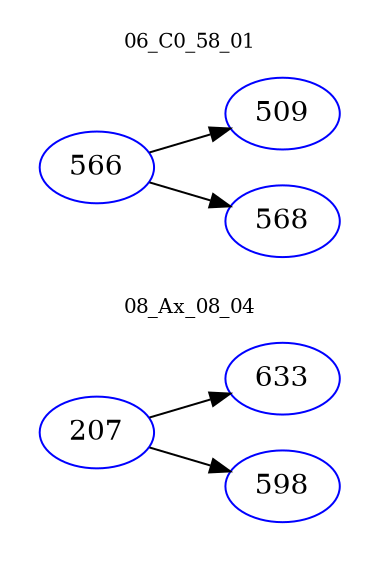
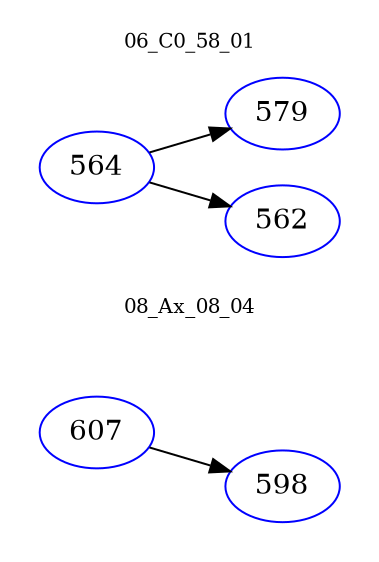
node "509": label "509" -> "579"
node "566": label "566" -> "564"
node "568": label "568" -> "562"
node "633": removed
node "207": label "207" -> "607"
